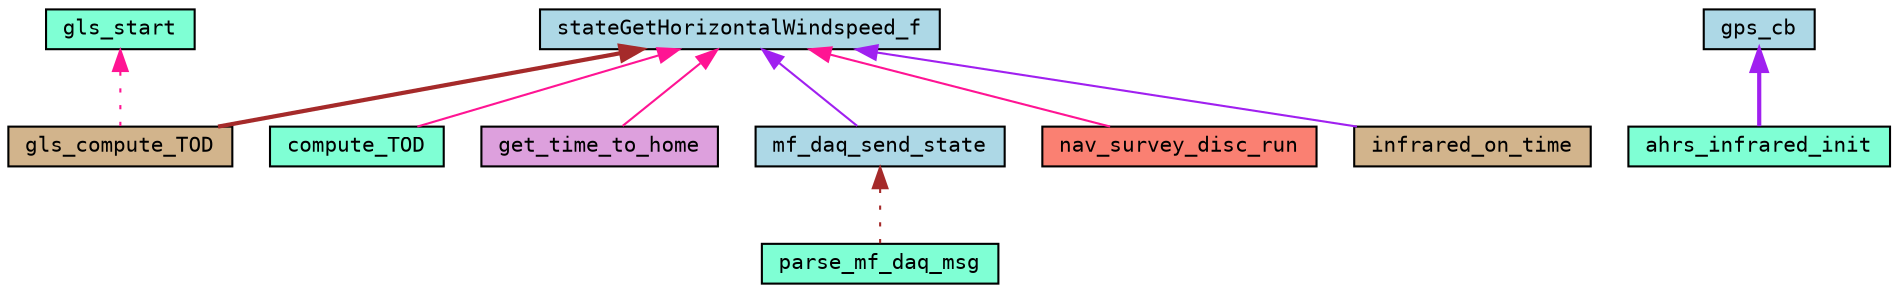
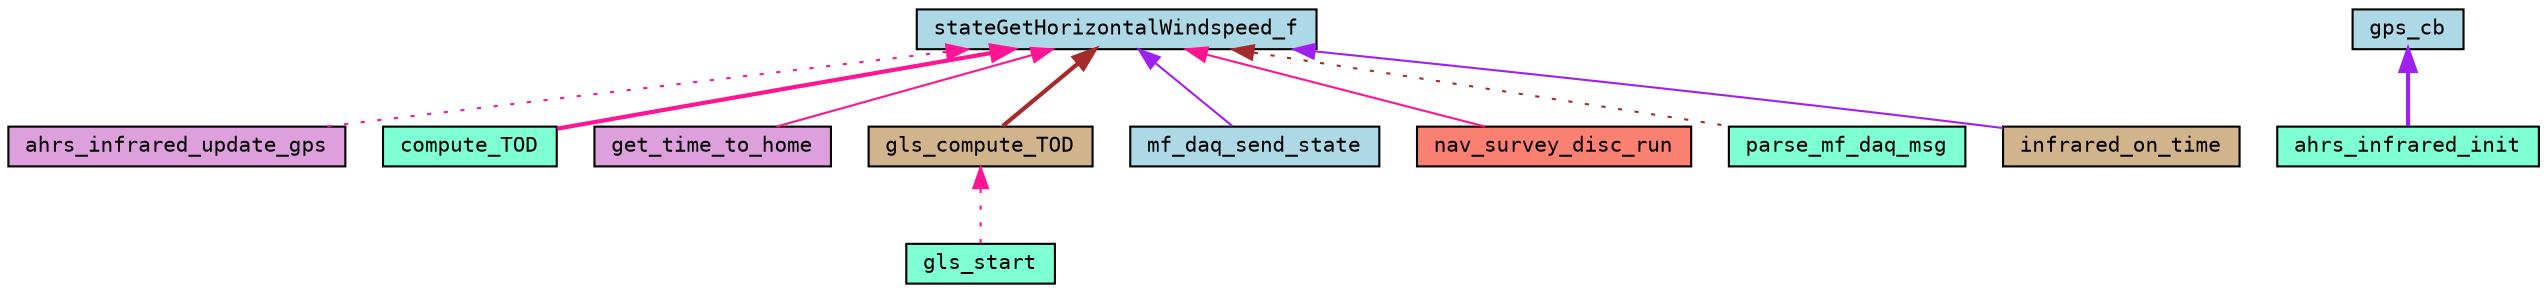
edge "compute_TOD" -> "stateGetHorizontalWindspeed_f": style solid -> bold
edge "gls_compute_TOD" -> "gls_start": reversed
node "ahrs_infrared_update_gps": added
edge "parse_mf_daq_msg" -> "mf_daq_send_state": now "parse_mf_daq_msg" -> "stateGetHorizontalWindspeed_f"
